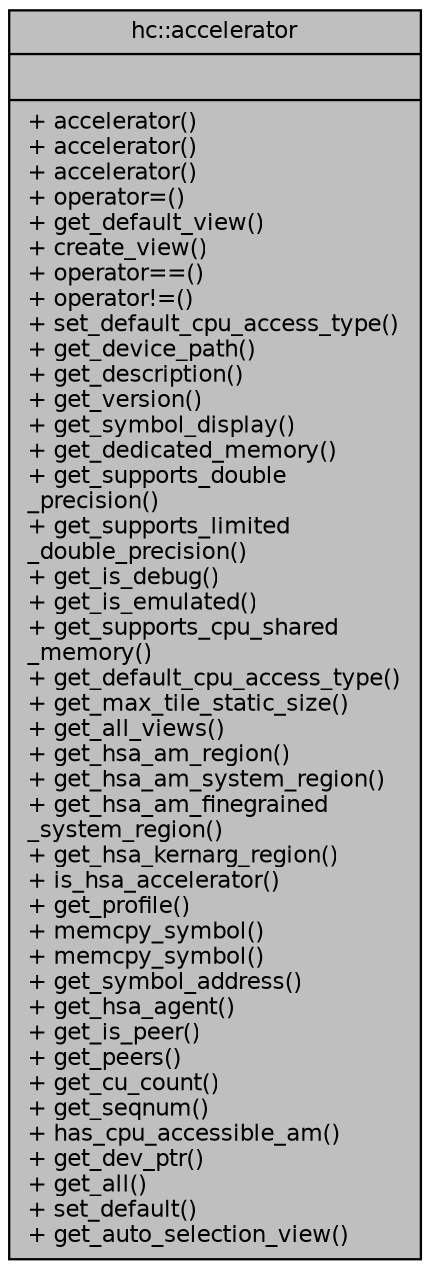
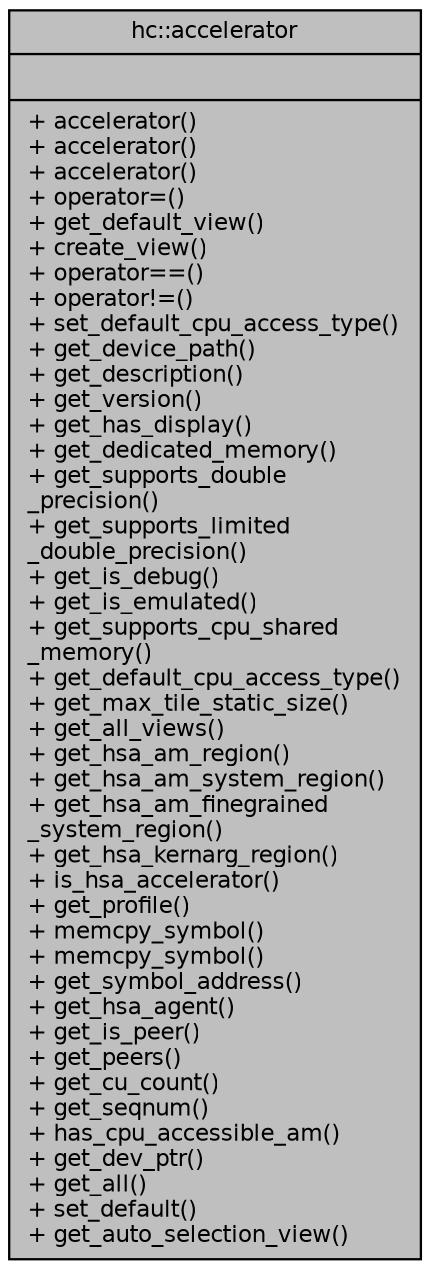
node "hc::accelerator": text "+ get_symbol_display()" -> "+ get_has_display()"
